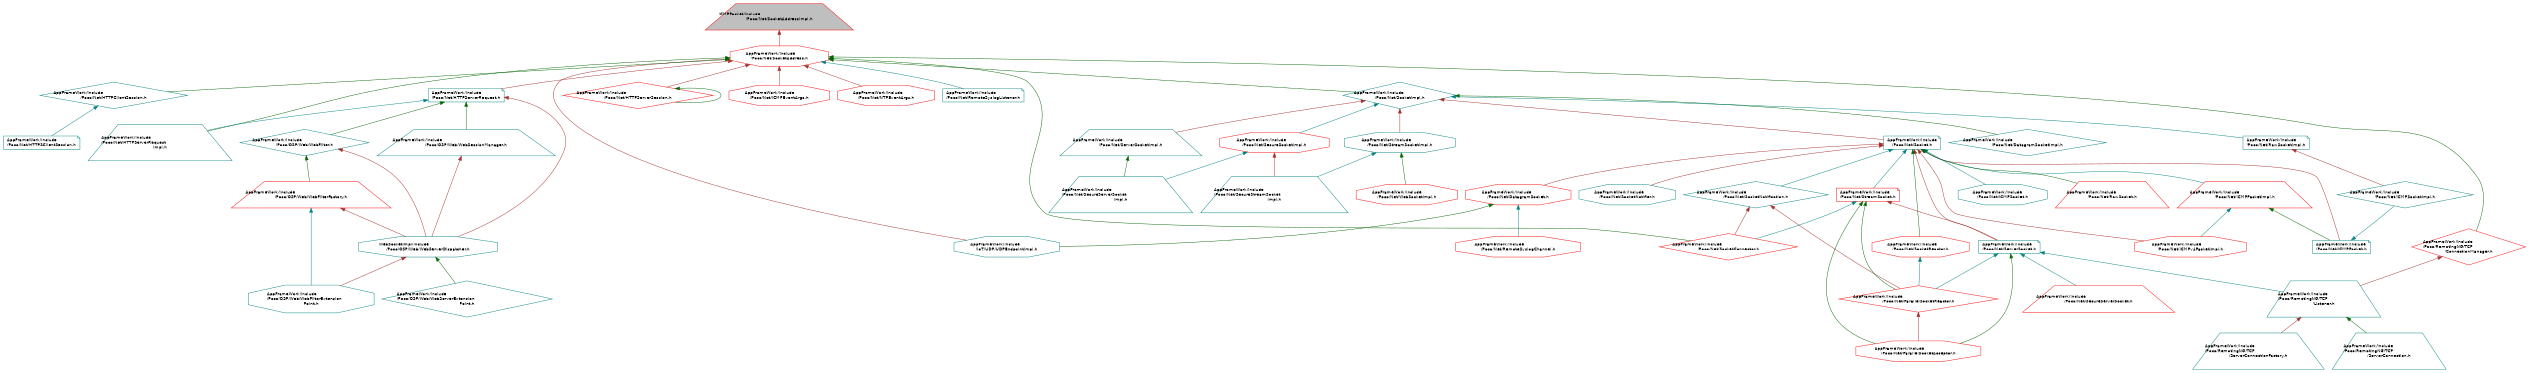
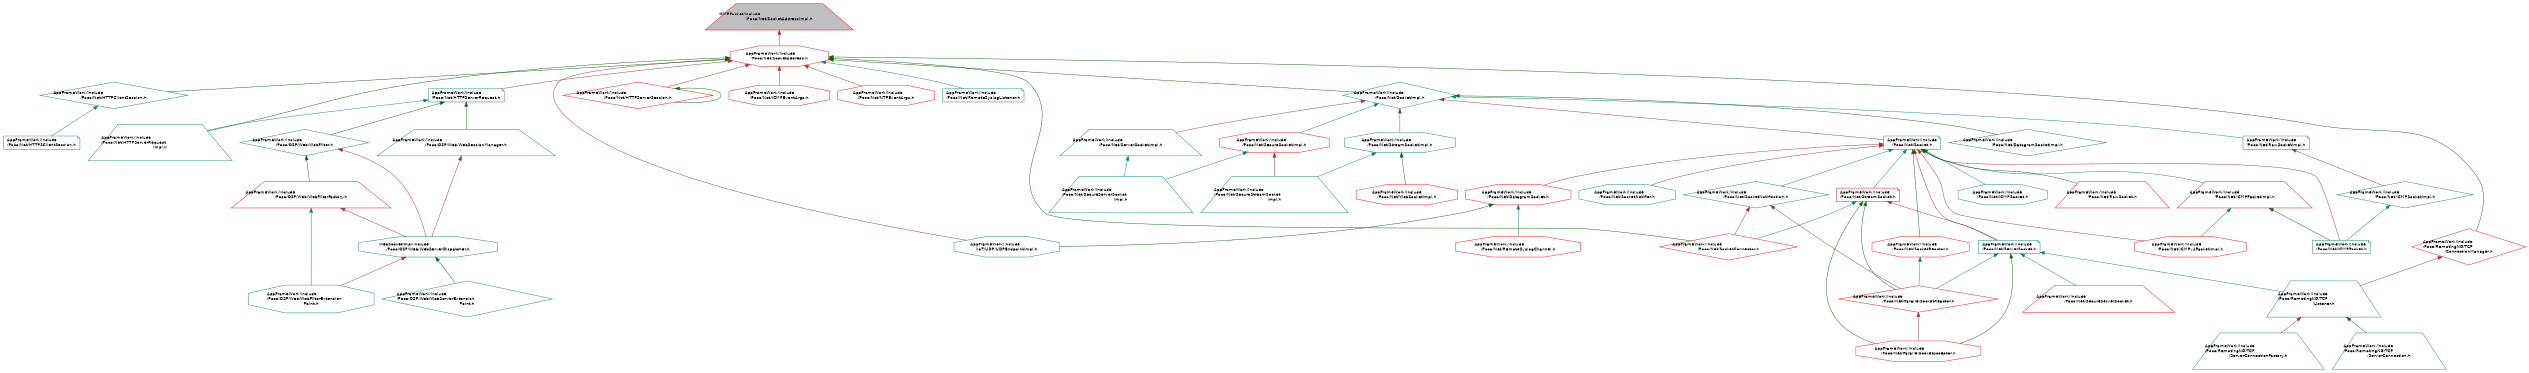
edge "AppFrameWork/include /Poco/Net/SecureServerSocket Impl.h" -> "AppFrameWork/include /Poco/Net/ServerSocketImpl.h": color darkgreen -> teal
edge "WebSocketImpl/include /Poco/OSP/Web/WebServerDispatcher.h" -> "AppFrameWork/include /Poco/Net/HTTPServerRequest.h": removed
edge "AppFrameWork/include /Poco/Net/ICMPSocketImpl.h" -> "AppFrameWork/include /Poco/Net/ICMPPacket.h": reversed
